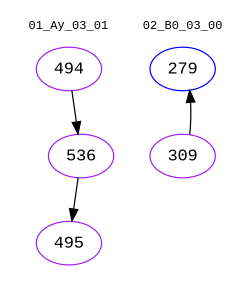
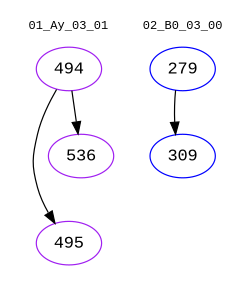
edge "309" -> "279": reversed
node "309": color purple -> blue
edge "536" -> "495": now "494" -> "495"
